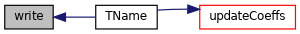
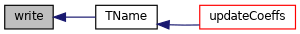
edge "TName" -> "updateCoeffs": reversed
